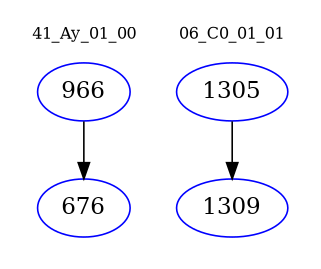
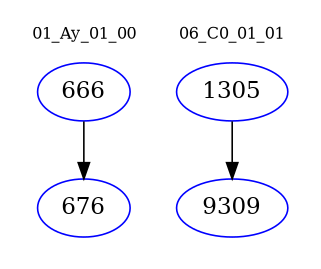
cluster "41_Ay_01_00": label "41_Ay_01_00" -> "01_Ay_01_00"
node "966": label "966" -> "666"
node "1309": label "1309" -> "9309"
